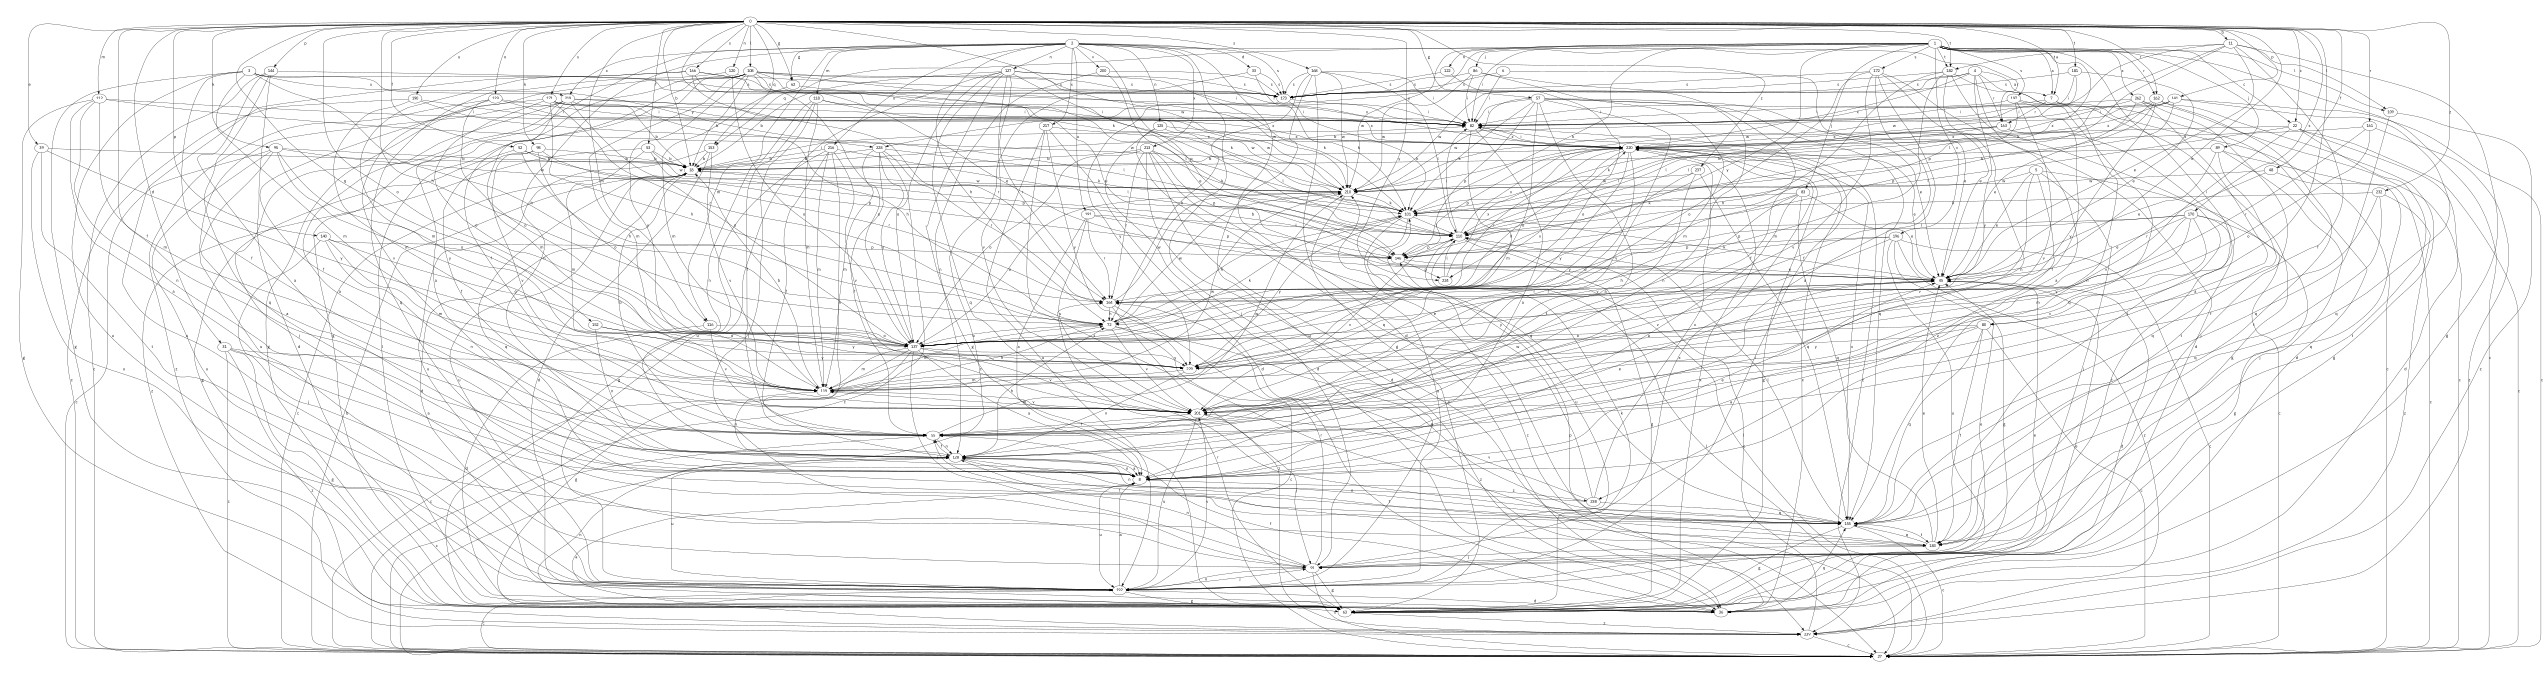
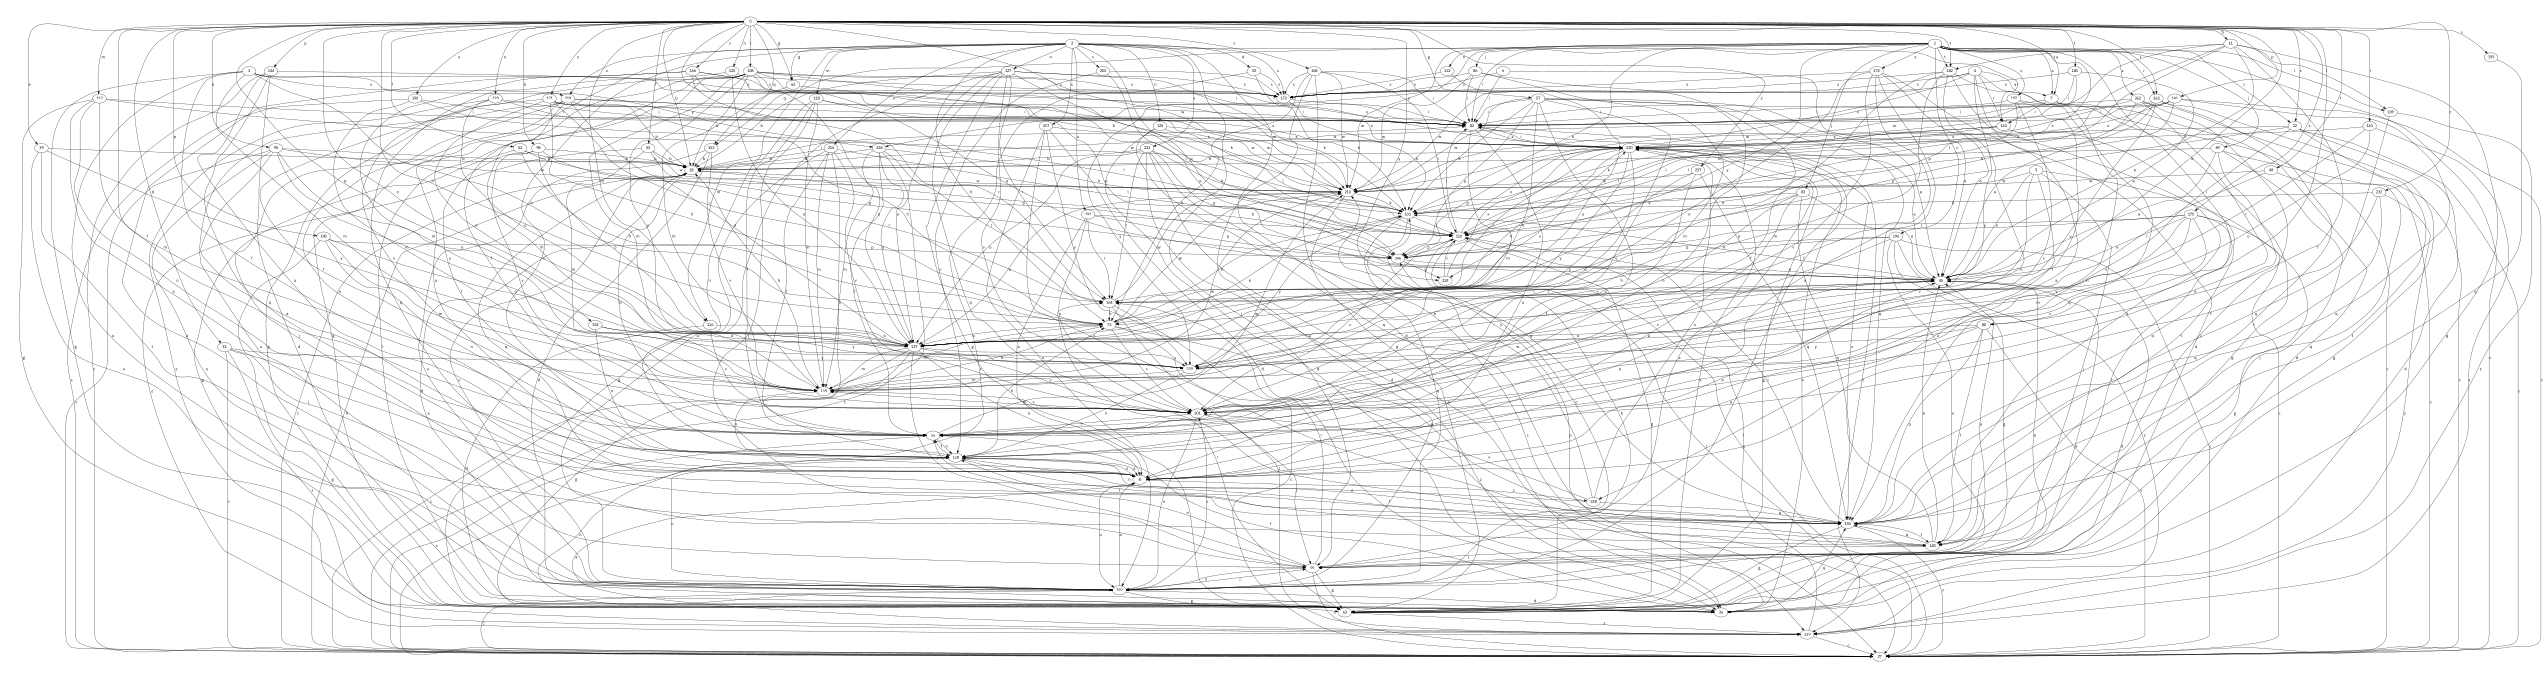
node "195": added
